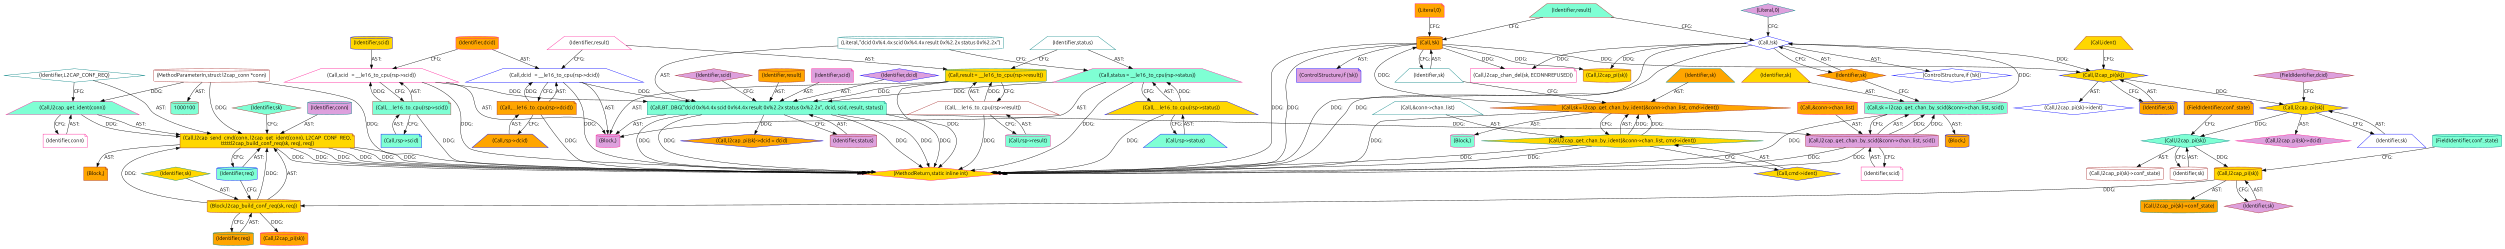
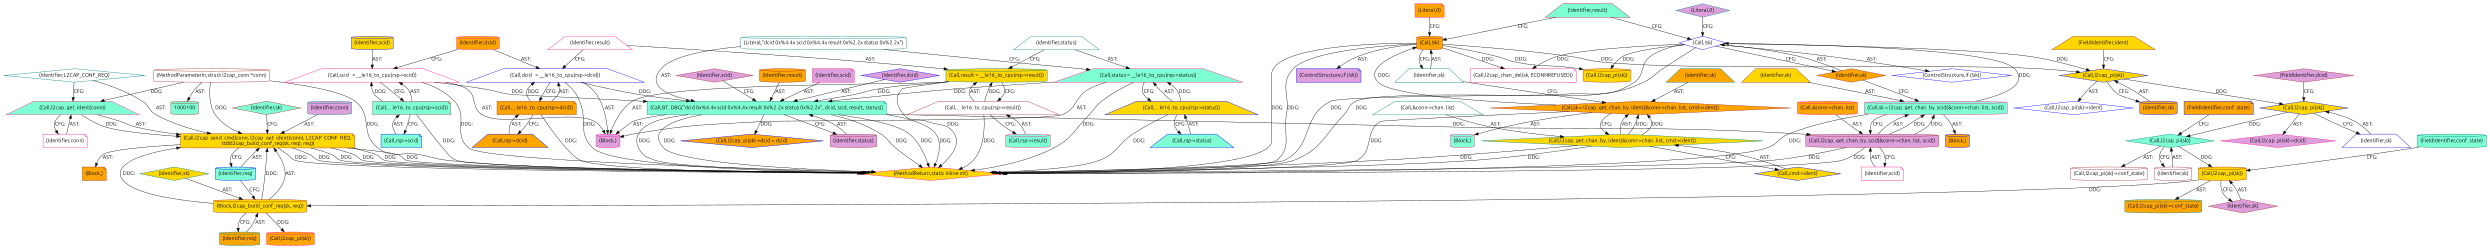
node "(Call,ident)": label "(Call,ident)" -> "(FieldIdentifier,ident)"
